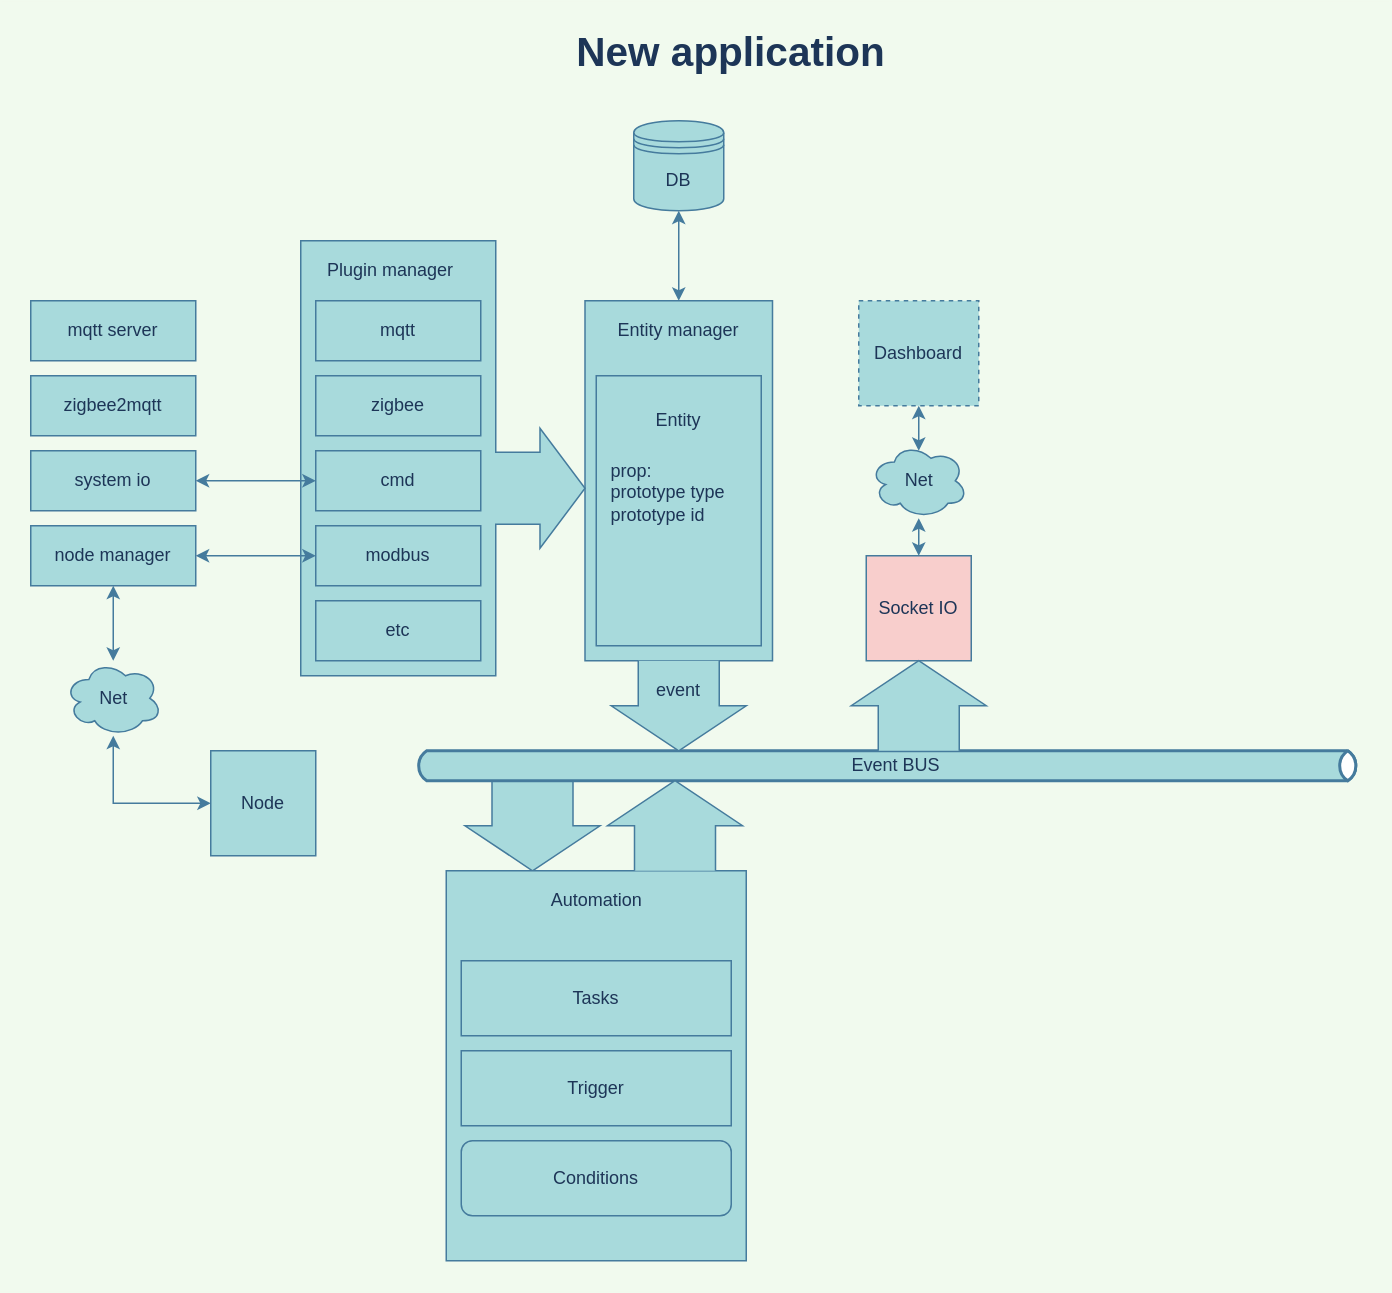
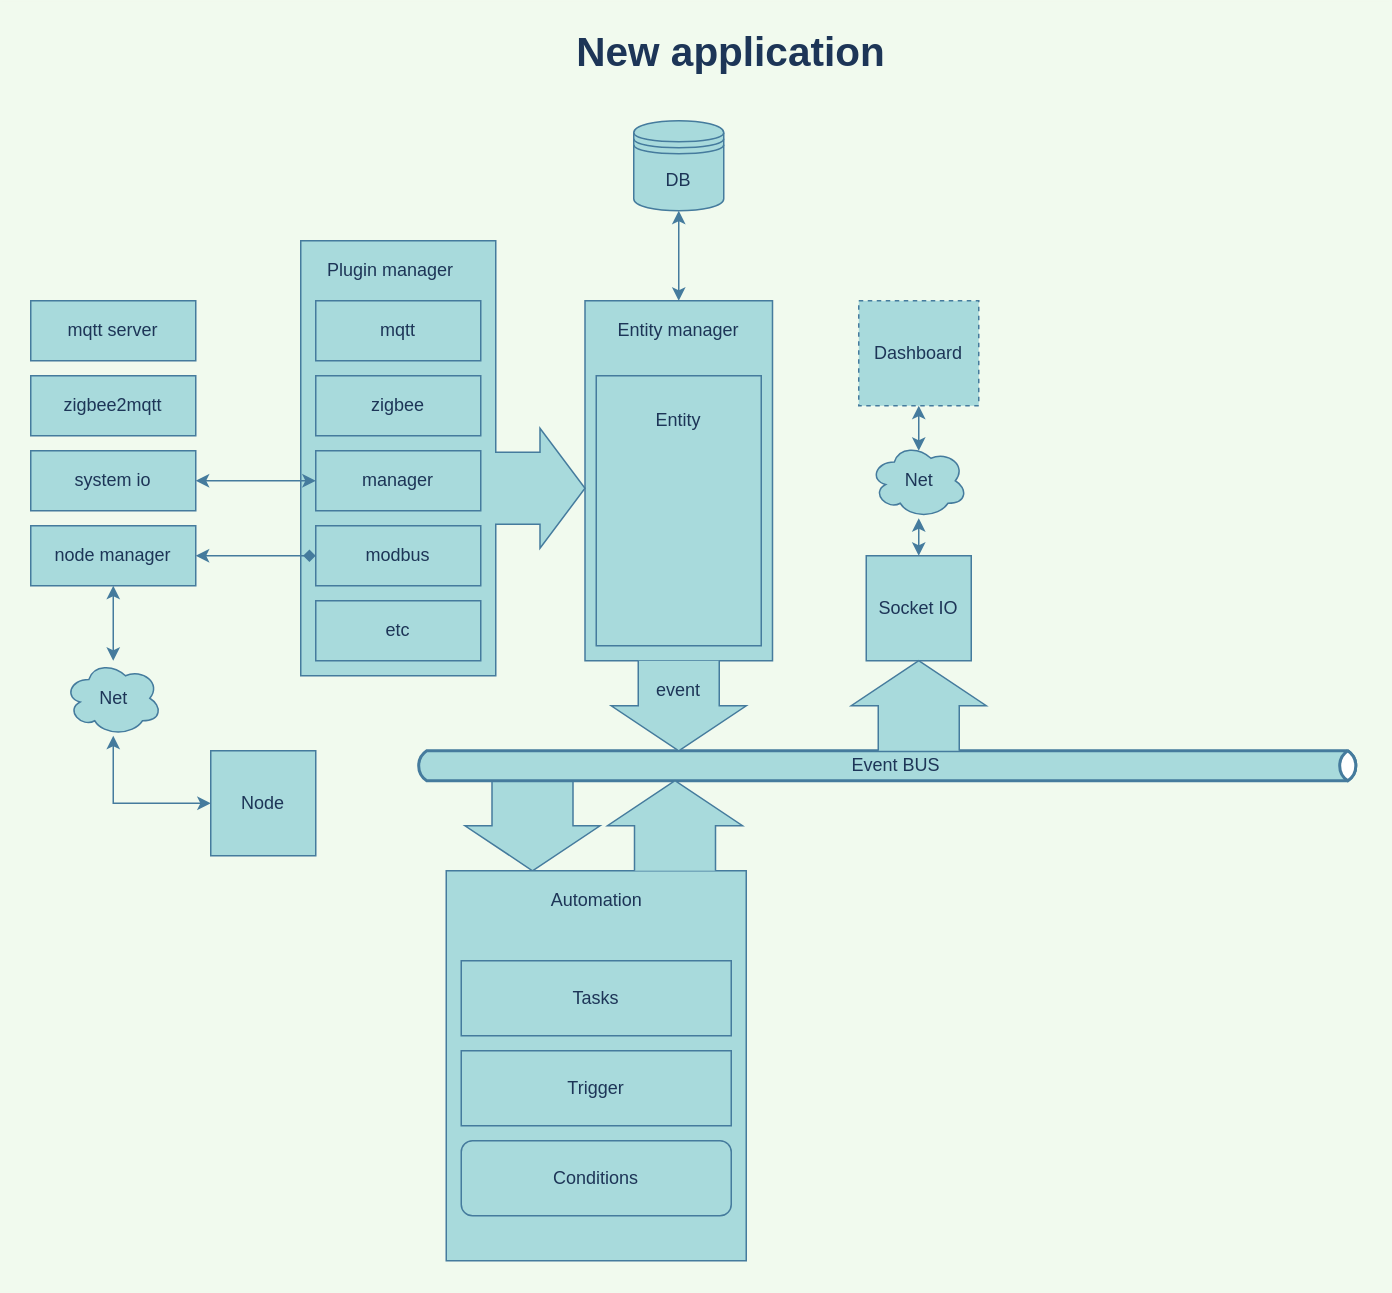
node "cmd": label "cmd" -> "manager"
node "prop: prototype type prototype id": removed
edge "node manager" -- "modbus": arrowhead classic -> diamond
node "Socket IO": fillcolor #f8cecc -> #a8dadc
